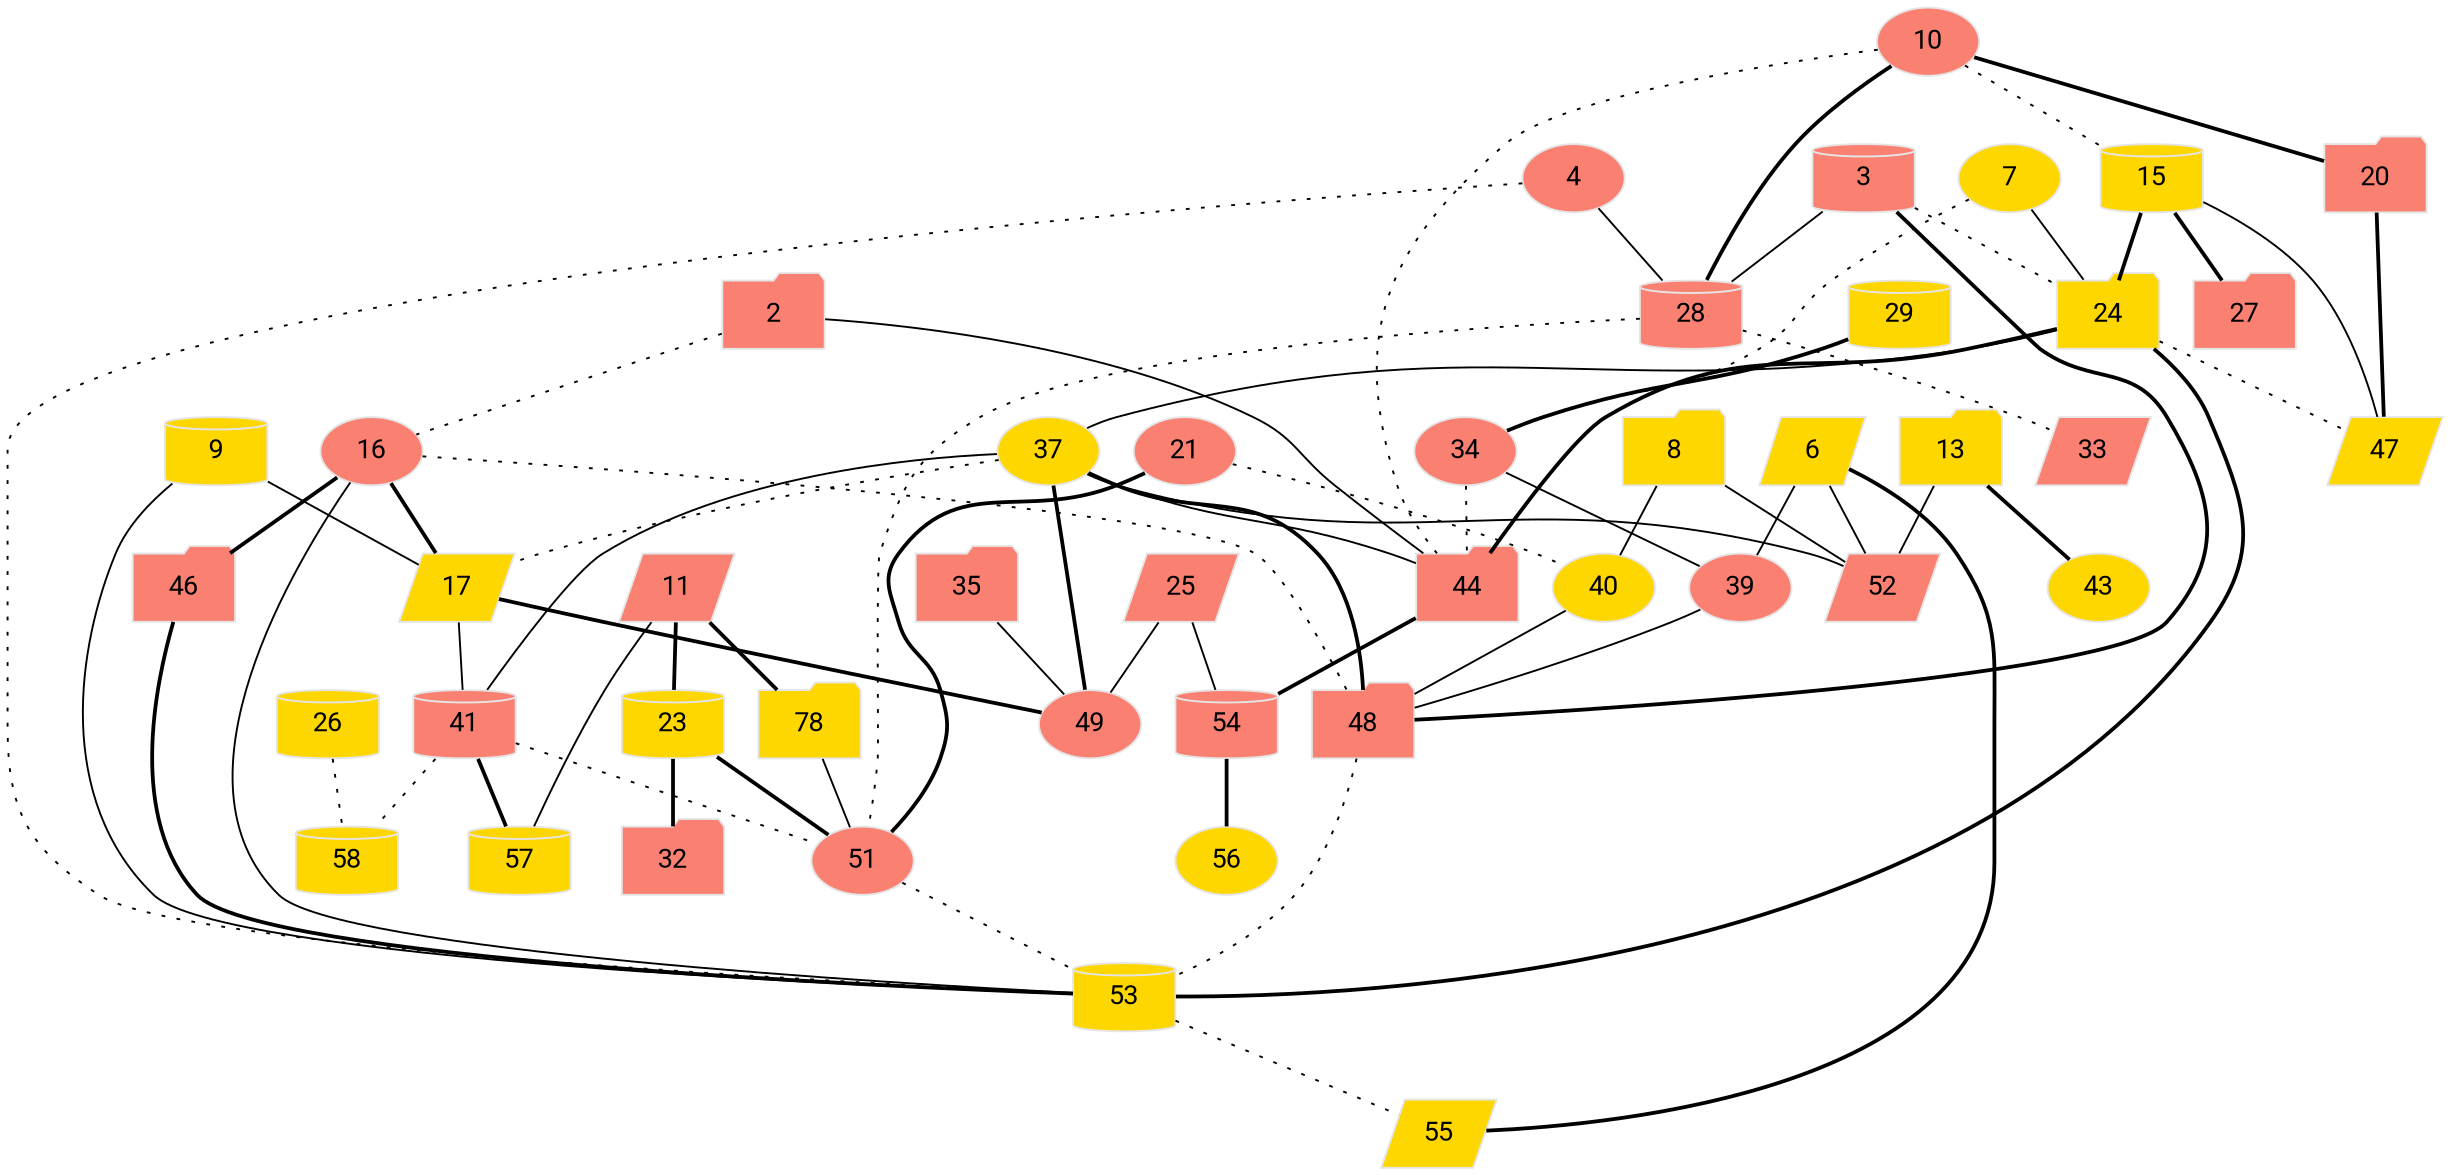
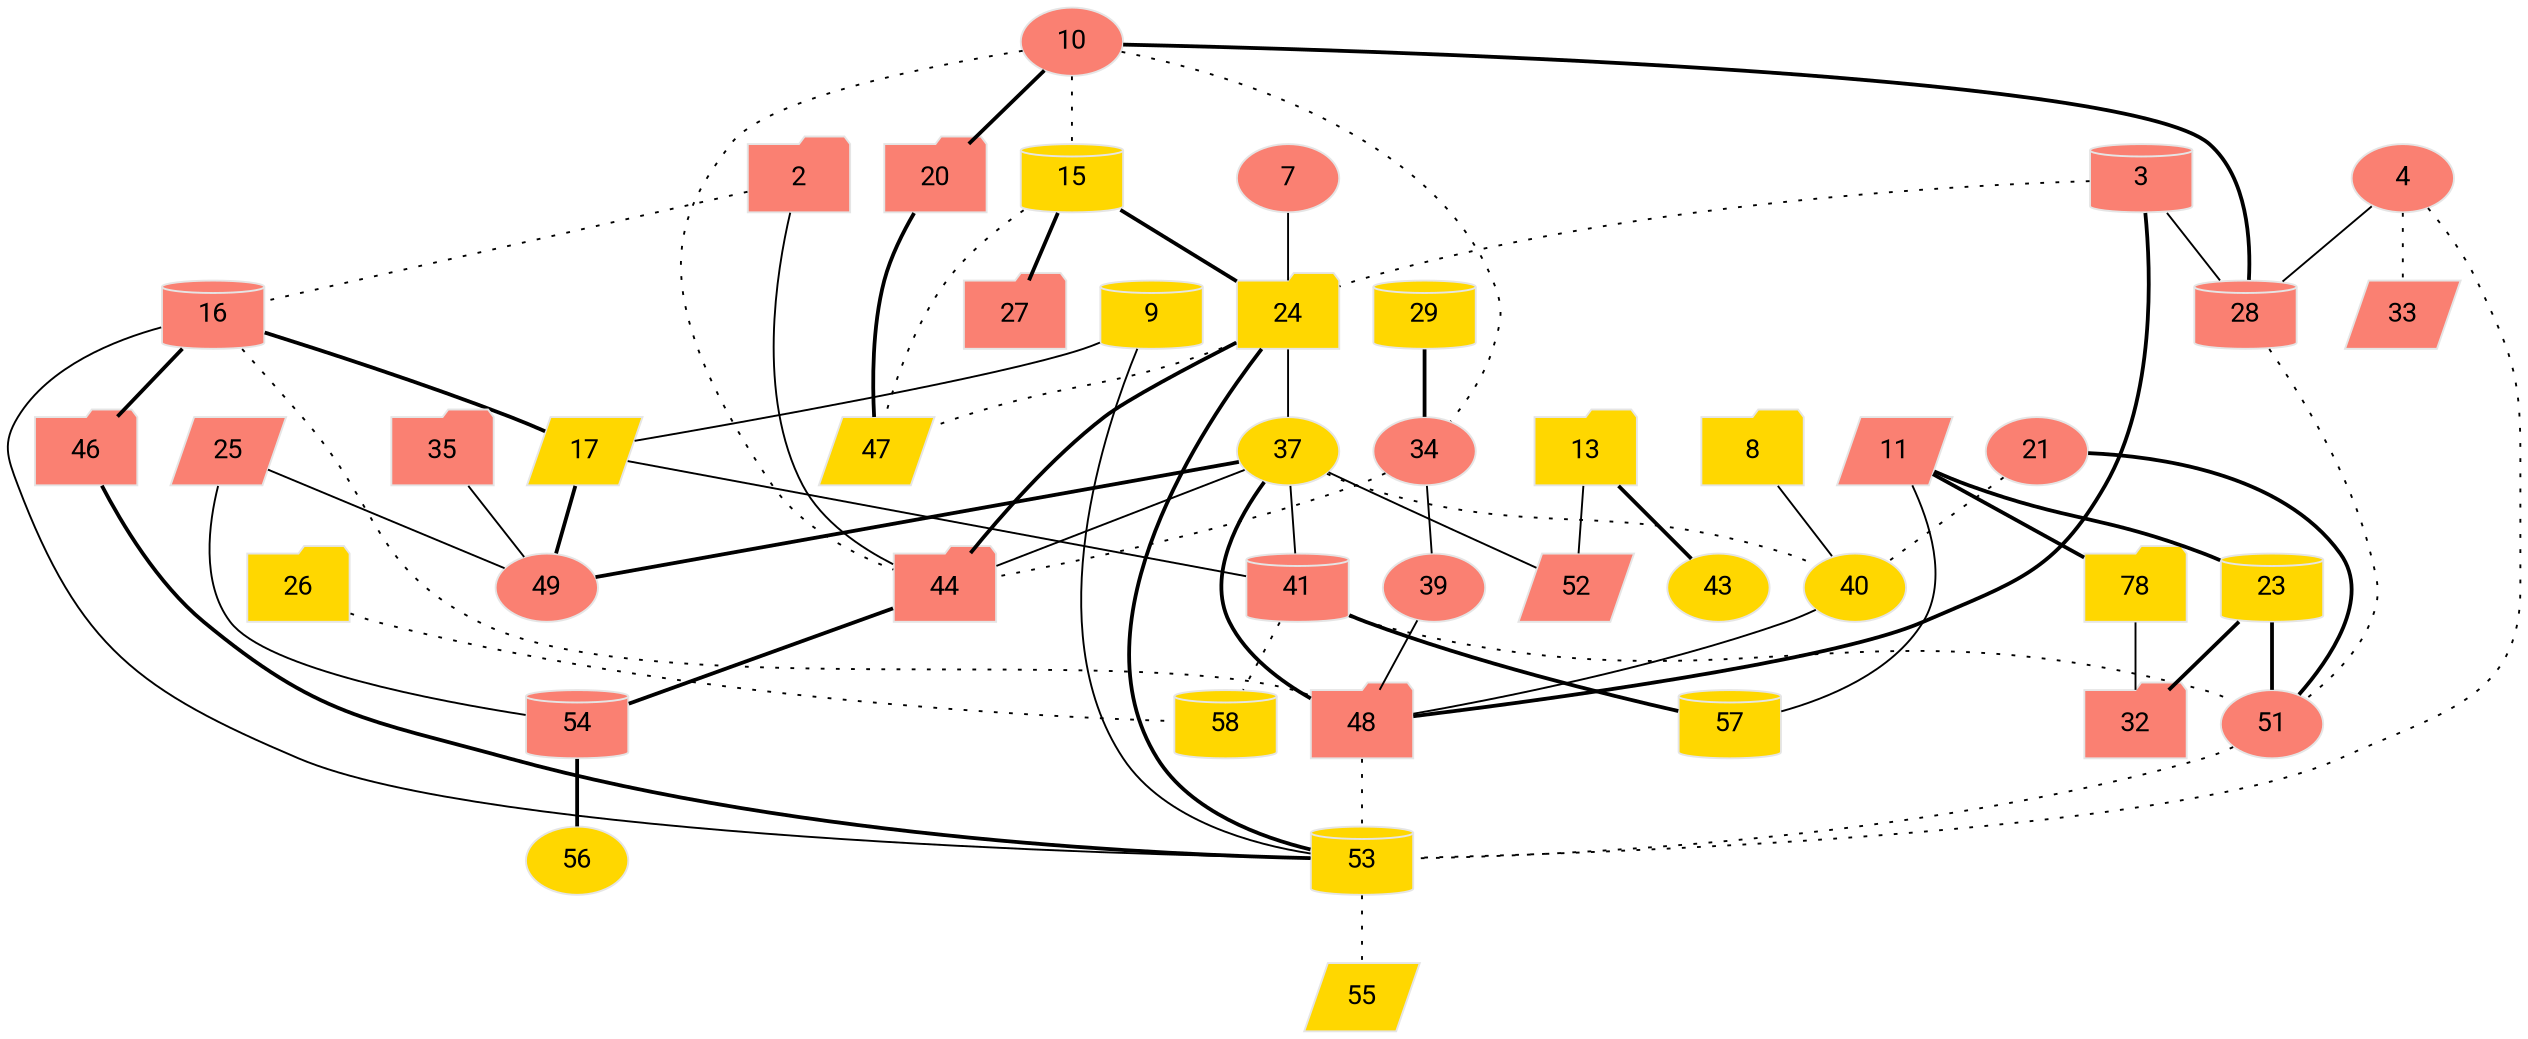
node "7": fillcolor gold -> salmon
edge "15" -- "47": style solid -> dotted
edge "7" -- "34": now "10" -- "34"
edge "28" -- "33": now "4" -- "33"
node "16": shape ellipse -> cylinder
node "6": removed
edge "37" -- "17": now "37" -- "40"
edge "8" -- "52": removed
node "26": shape cylinder -> folder
edge "78" -- "51": now "78" -- "32"
